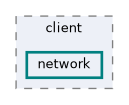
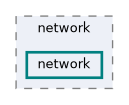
cluster "client": label "client" -> "network"
